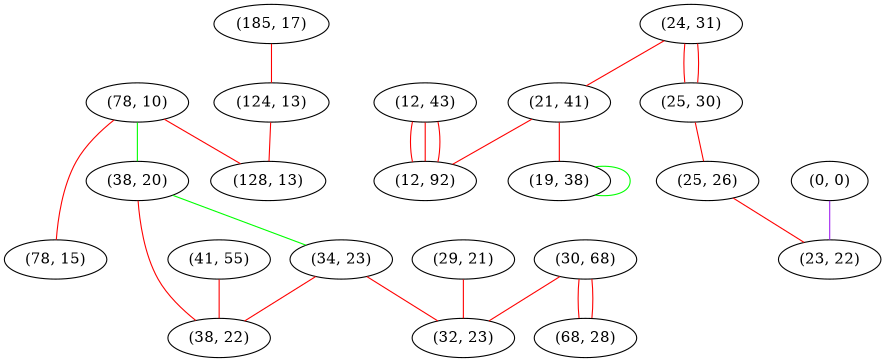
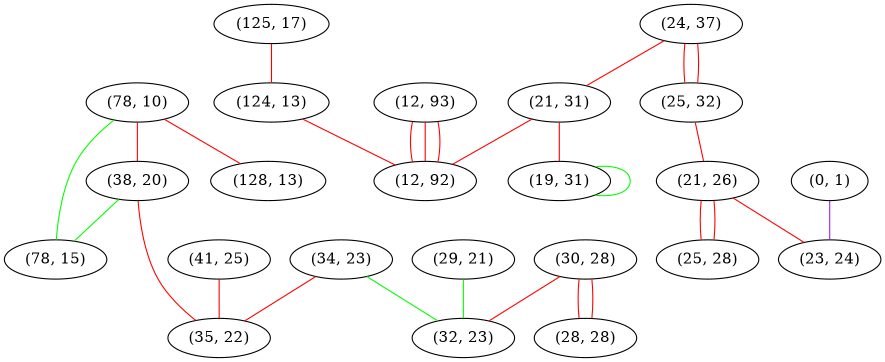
node "(185, 17)": label "(185, 17)" -> "(125, 17)"
node "(24, 31)": label "(24, 31)" -> "(24, 37)"
node "(12, 43)": label "(12, 43)" -> "(12, 93)"
node "(21, 41)": label "(21, 41)" -> "(21, 31)"
node "(25, 30)": label "(25, 30)" -> "(25, 32)"
edge "(78, 10)" -- "(38, 20)": color green -> red
edge "(124, 13)" -- "(128, 13)": now "(124, 13)" -- "(12, 92)"
edge "(78, 10)" -- "(78, 15)": color red -> green
node "(19, 38)": label "(19, 38)" -> "(19, 31)"
node "(25, 26)": label "(25, 26)" -> "(21, 26)"
node "(0, 0)": label "(0, 0)" -> "(0, 1)"
edge "(38, 20)" -- "(34, 23)": now "(38, 20)" -- "(78, 15)"
node "(41, 55)": label "(41, 55)" -> "(41, 25)"
node "(30, 68)": label "(30, 68)" -> "(30, 28)"
node "(25, 28)": added
node "(23, 22)": label "(23, 22)" -> "(23, 24)"
edge "(34, 23)" -- "(32, 23)": color red -> green
edge "(29, 21)" -- "(32, 23)": color red -> green
node "(38, 22)": label "(38, 22)" -> "(35, 22)"
node "(68, 28)": label "(68, 28)" -> "(28, 28)"
